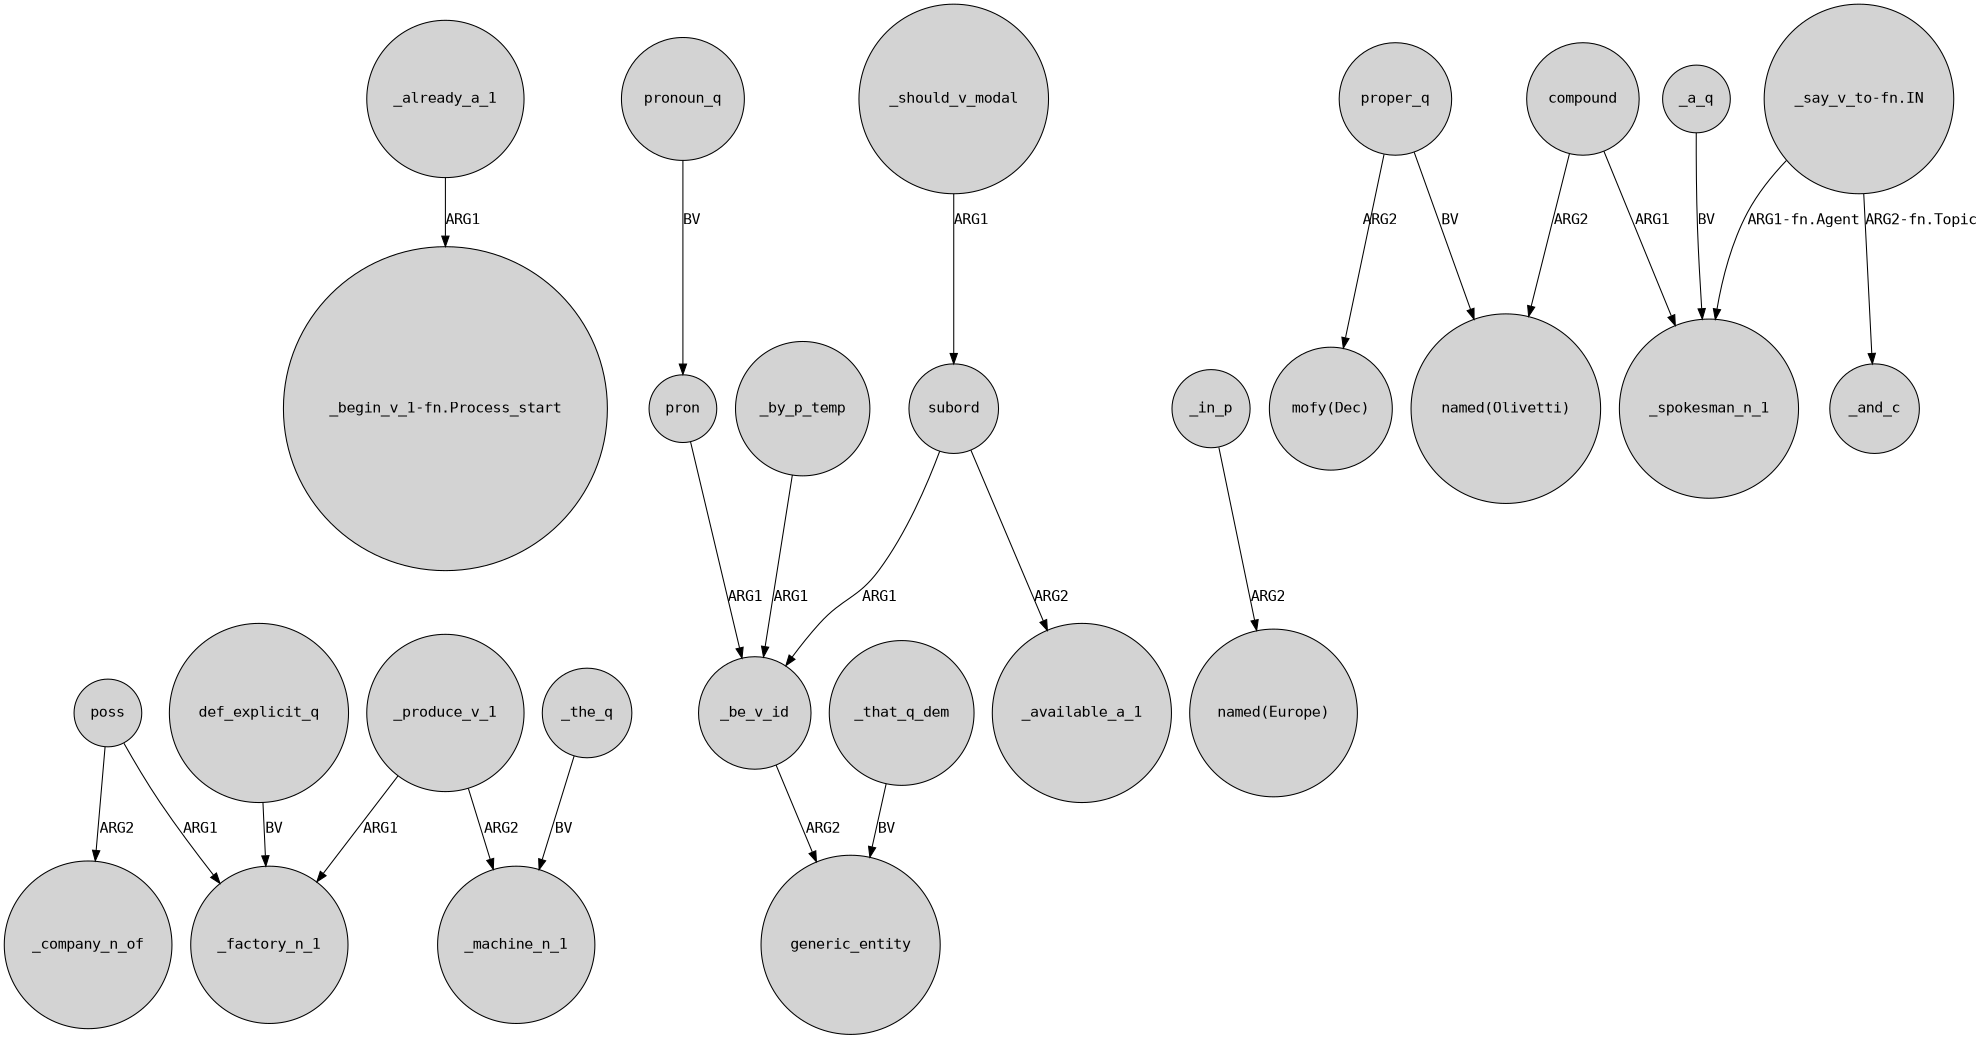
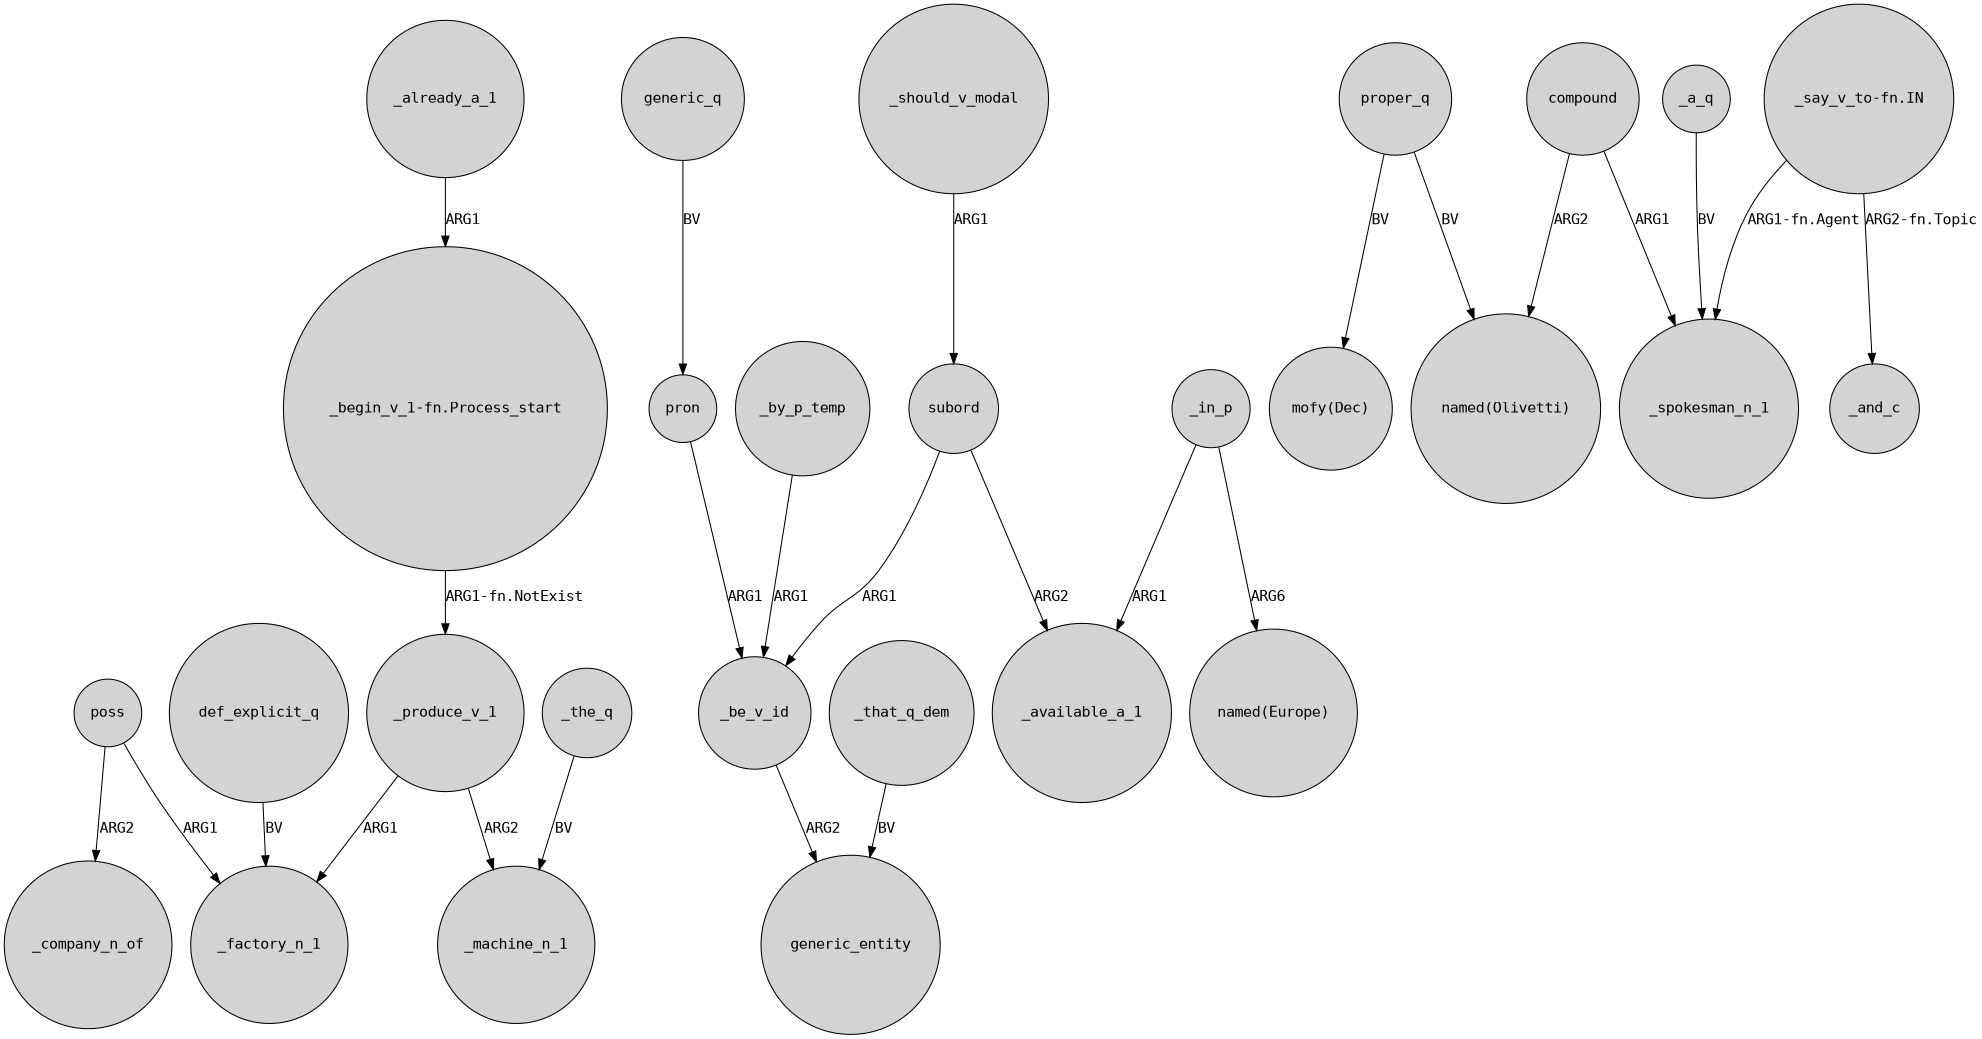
node "pronoun_q": label "pronoun_q" -> "generic_q"
edge "proper_q" -> "mofy(Dec)": label "ARG2" -> "BV"
edge "_in_p" -> "_available_a_1": added, label "ARG1"
edge "_begin_v_1-fn.Process_start" -> "_produce_v_1": added, label "ARG1-fn.NotExist"
edge "_in_p" -> "named(Europe)": label "ARG2" -> "ARG6"
